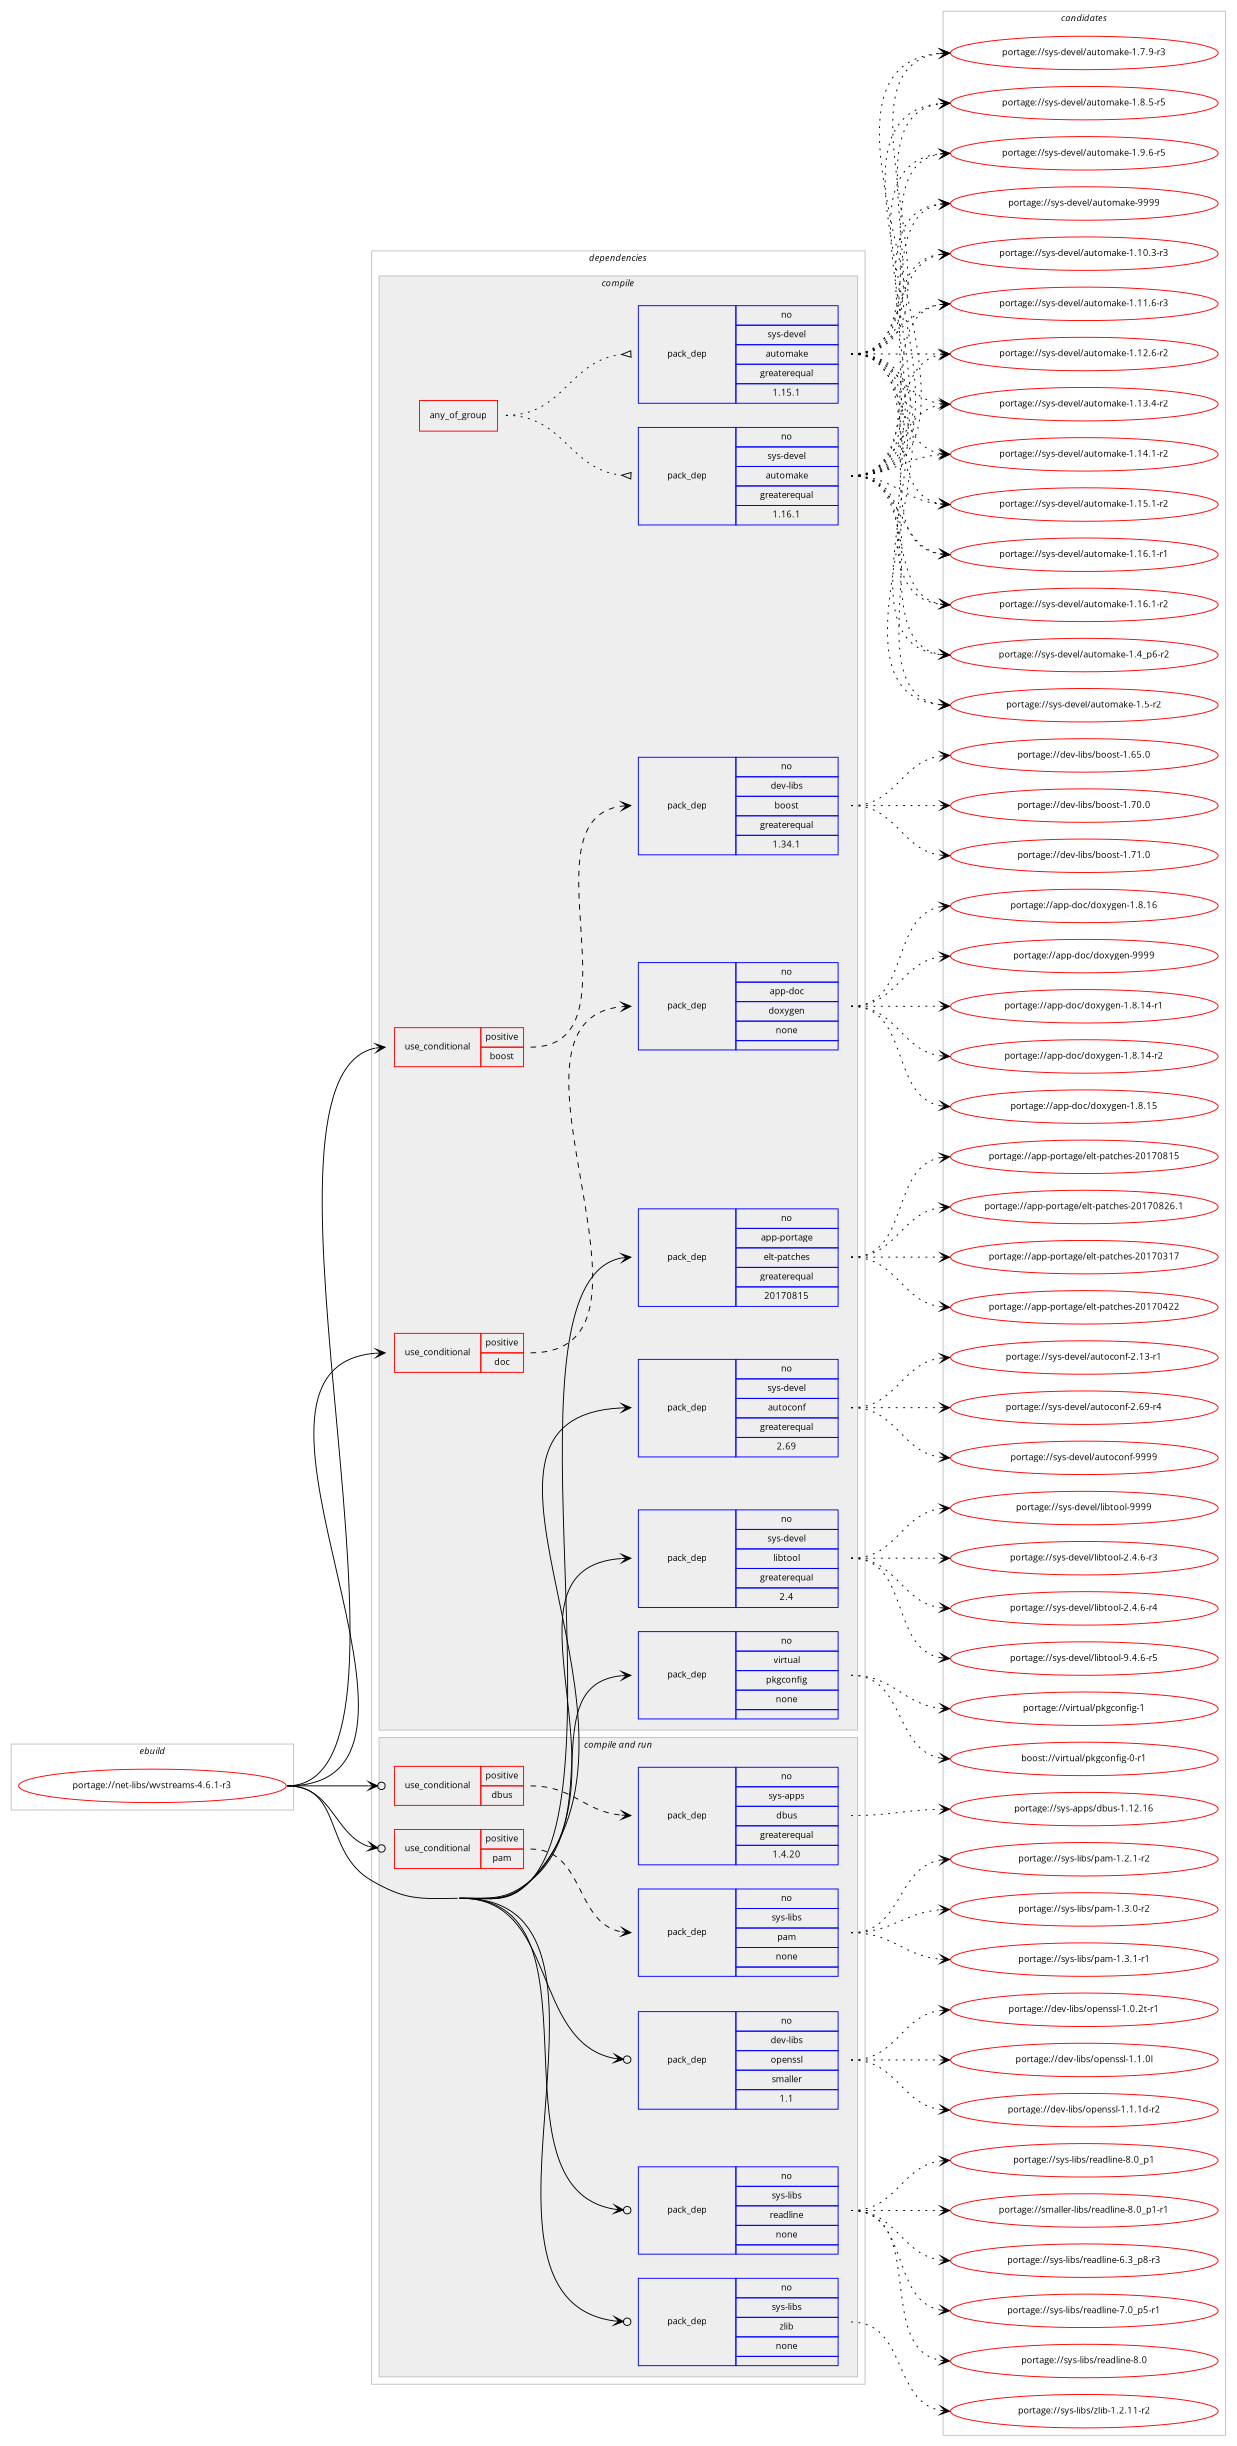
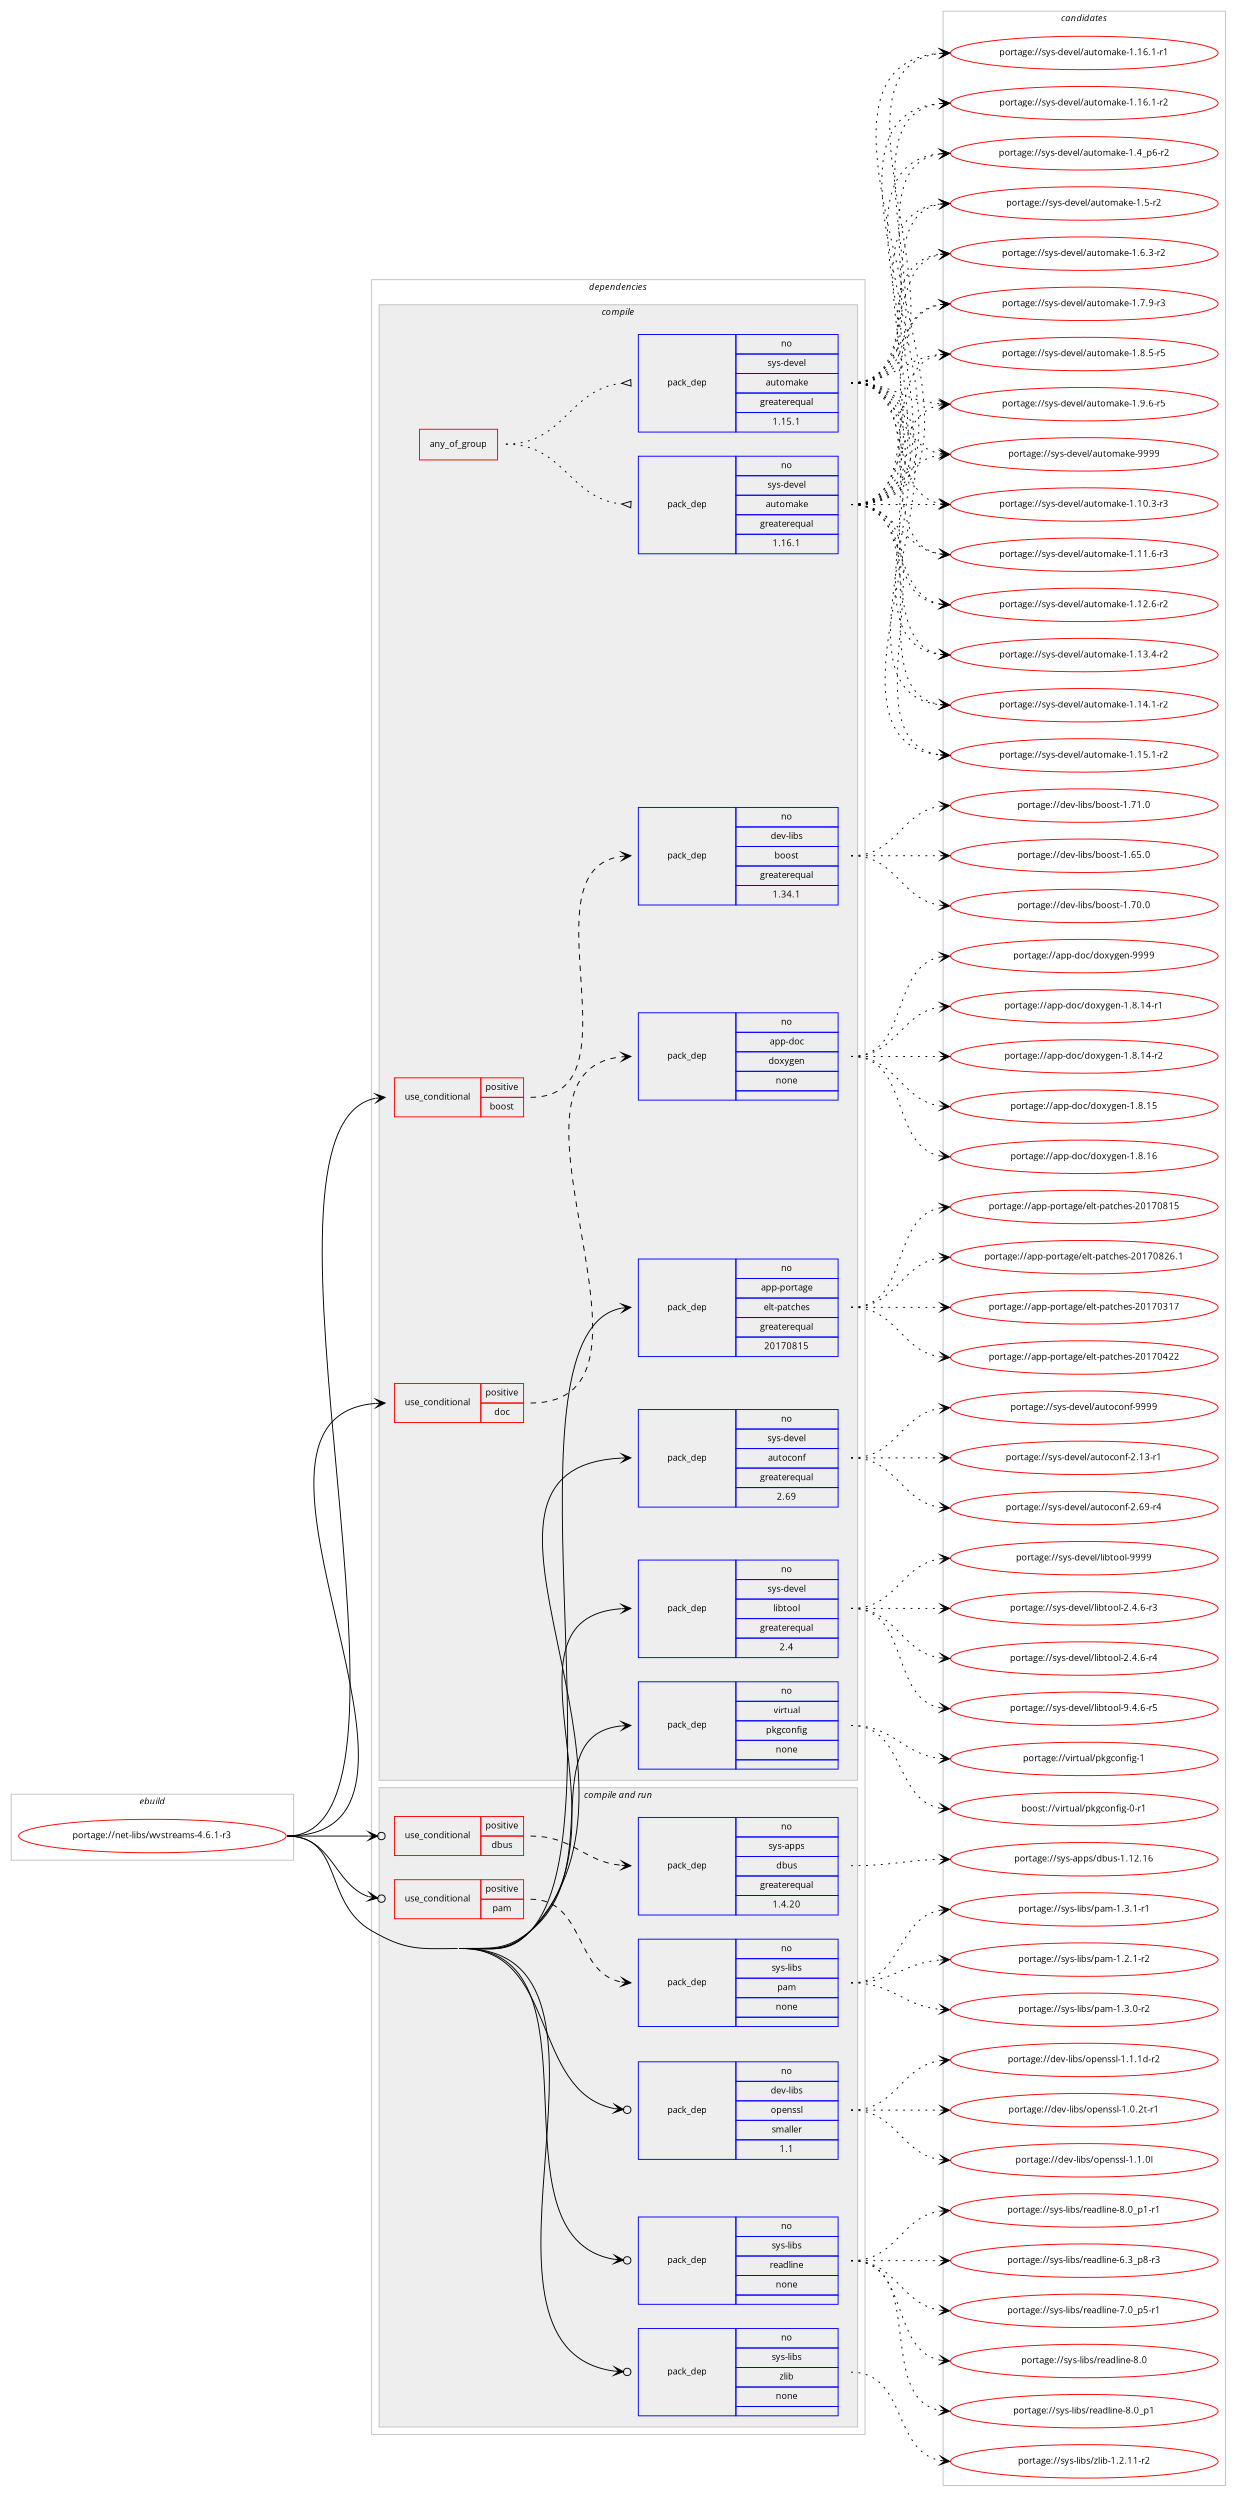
node "portage://sys-devel/automake-1.6.3-r2": added
node "portage://smaller-libs/readline-8.0_p1-r1": label "portage://smaller-libs/readline-8.0_p1-r1" -> "portage://sys-libs/readline-8.0_p1-r1"
